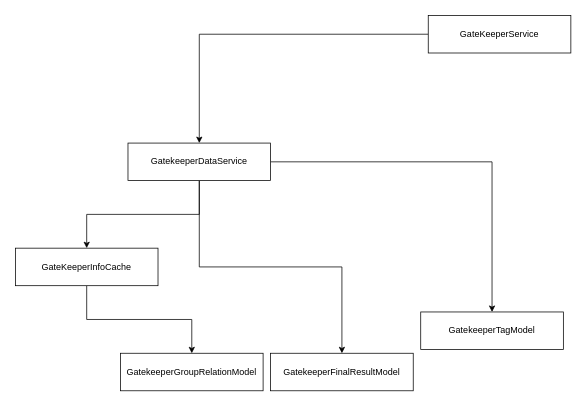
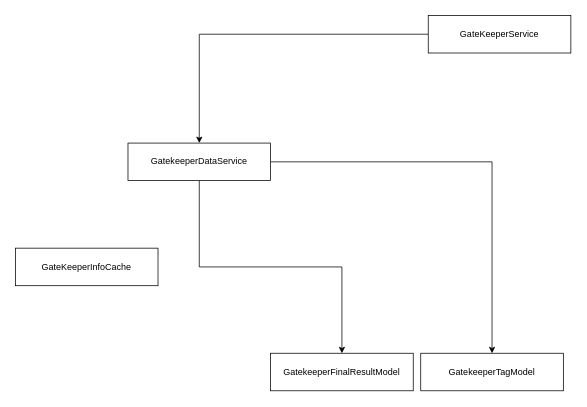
edge "GatekeeperDataService" -> "GateKeeperInfoCache": removed
edge "GateKeeperInfoCache" -> "GatekeeperGroupRelationModel": removed
node "GatekeeperTagModel": moved (492, 330) -> (492, 372)
node "GatekeeperGroupRelationModel": removed
